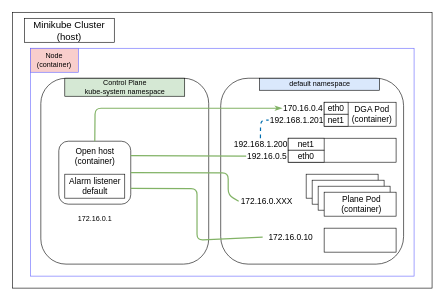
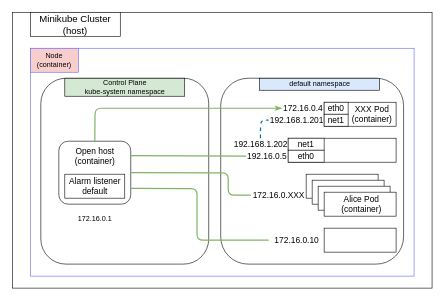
node "Minikube Cluster (host)": moved (69, 30) -> (75, 24)
node "170.16.0.4": label "170.16.0.4" -> "172.16.0.4"
node "DGA Pod (container)": label "DGA Pod (container)" -> "XXX Pod (container)"
node "192.168.1.200": label "192.168.1.200" -> "192.168.1.202"
node "172.16.0.XXX": moved (267, 201) -> (279, 195)
node "Plane Pod (container)": label "Plane Pod (container)" -> "Alice Pod (container)"
node "172.16.0.10": moved (291, 237) -> (297, 240)
